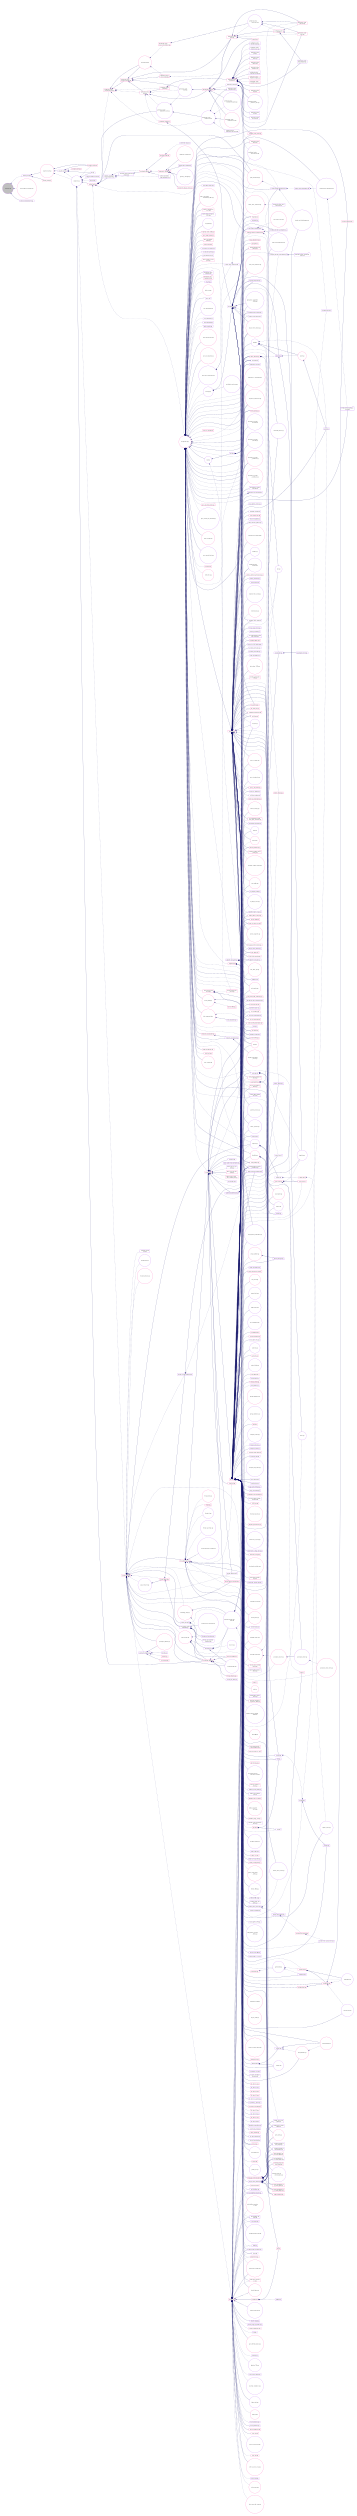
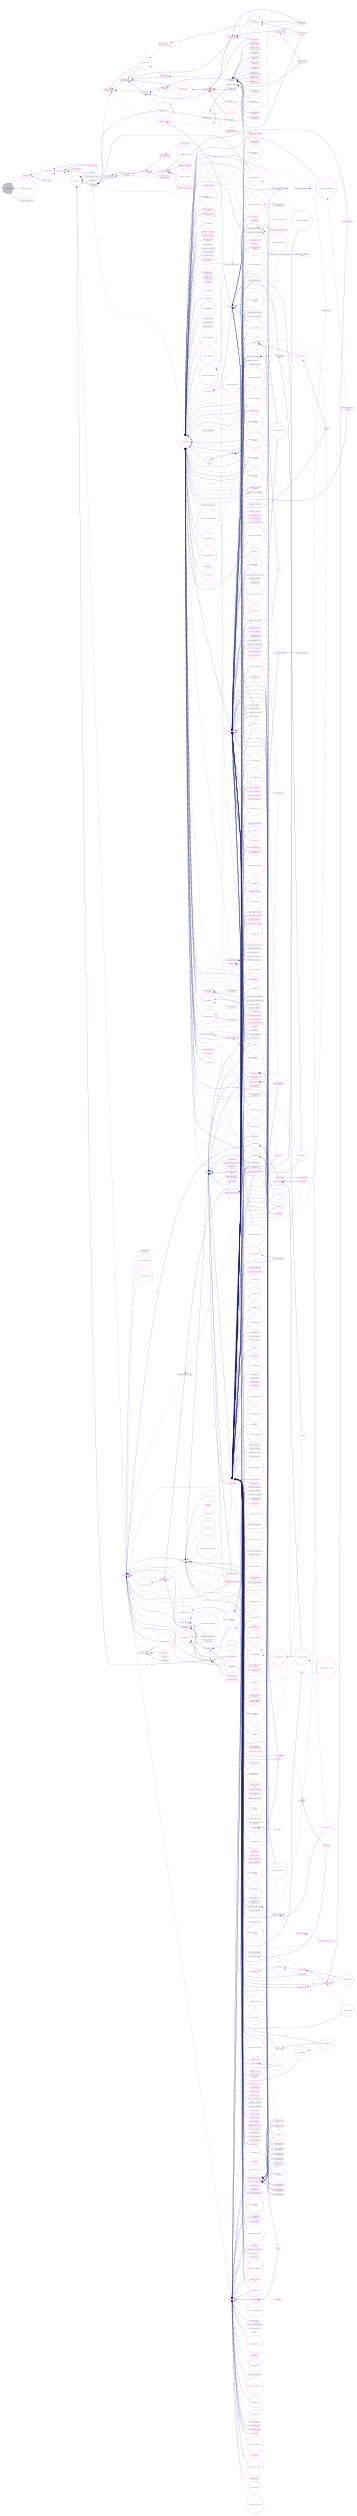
node "hpx_homogeneous_timed _task_spawn_executors.cpp": removed
